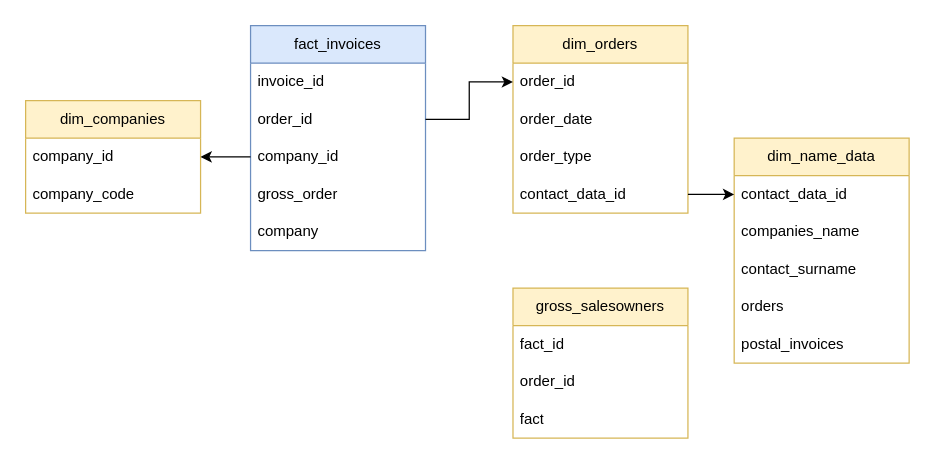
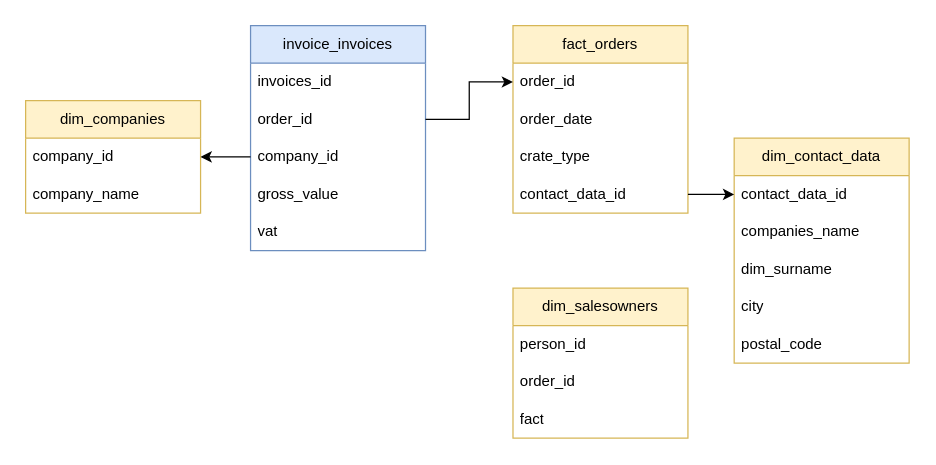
node "fact_invoices": label "fact_invoices" -> "invoice_invoices"
node "dim_orders": label "dim_orders" -> "fact_orders"
node "invoice_id": label "invoice_id" -> "invoices_id"
node "order_type": label "order_type" -> "crate_type"
node "dim_name_data": label "dim_name_data" -> "dim_contact_data"
node "company_code": label "company_code" -> "company_name"
node "gross_order": label "gross_order" -> "gross_value"
node "company": label "company" -> "vat"
node "contact_surname": label "contact_surname" -> "dim_surname"
node "gross_salesowners": label "gross_salesowners" -> "dim_salesowners"
node "orders": label "orders" -> "city"
node "fact_id": label "fact_id" -> "person_id"
node "postal_invoices": label "postal_invoices" -> "postal_code"
